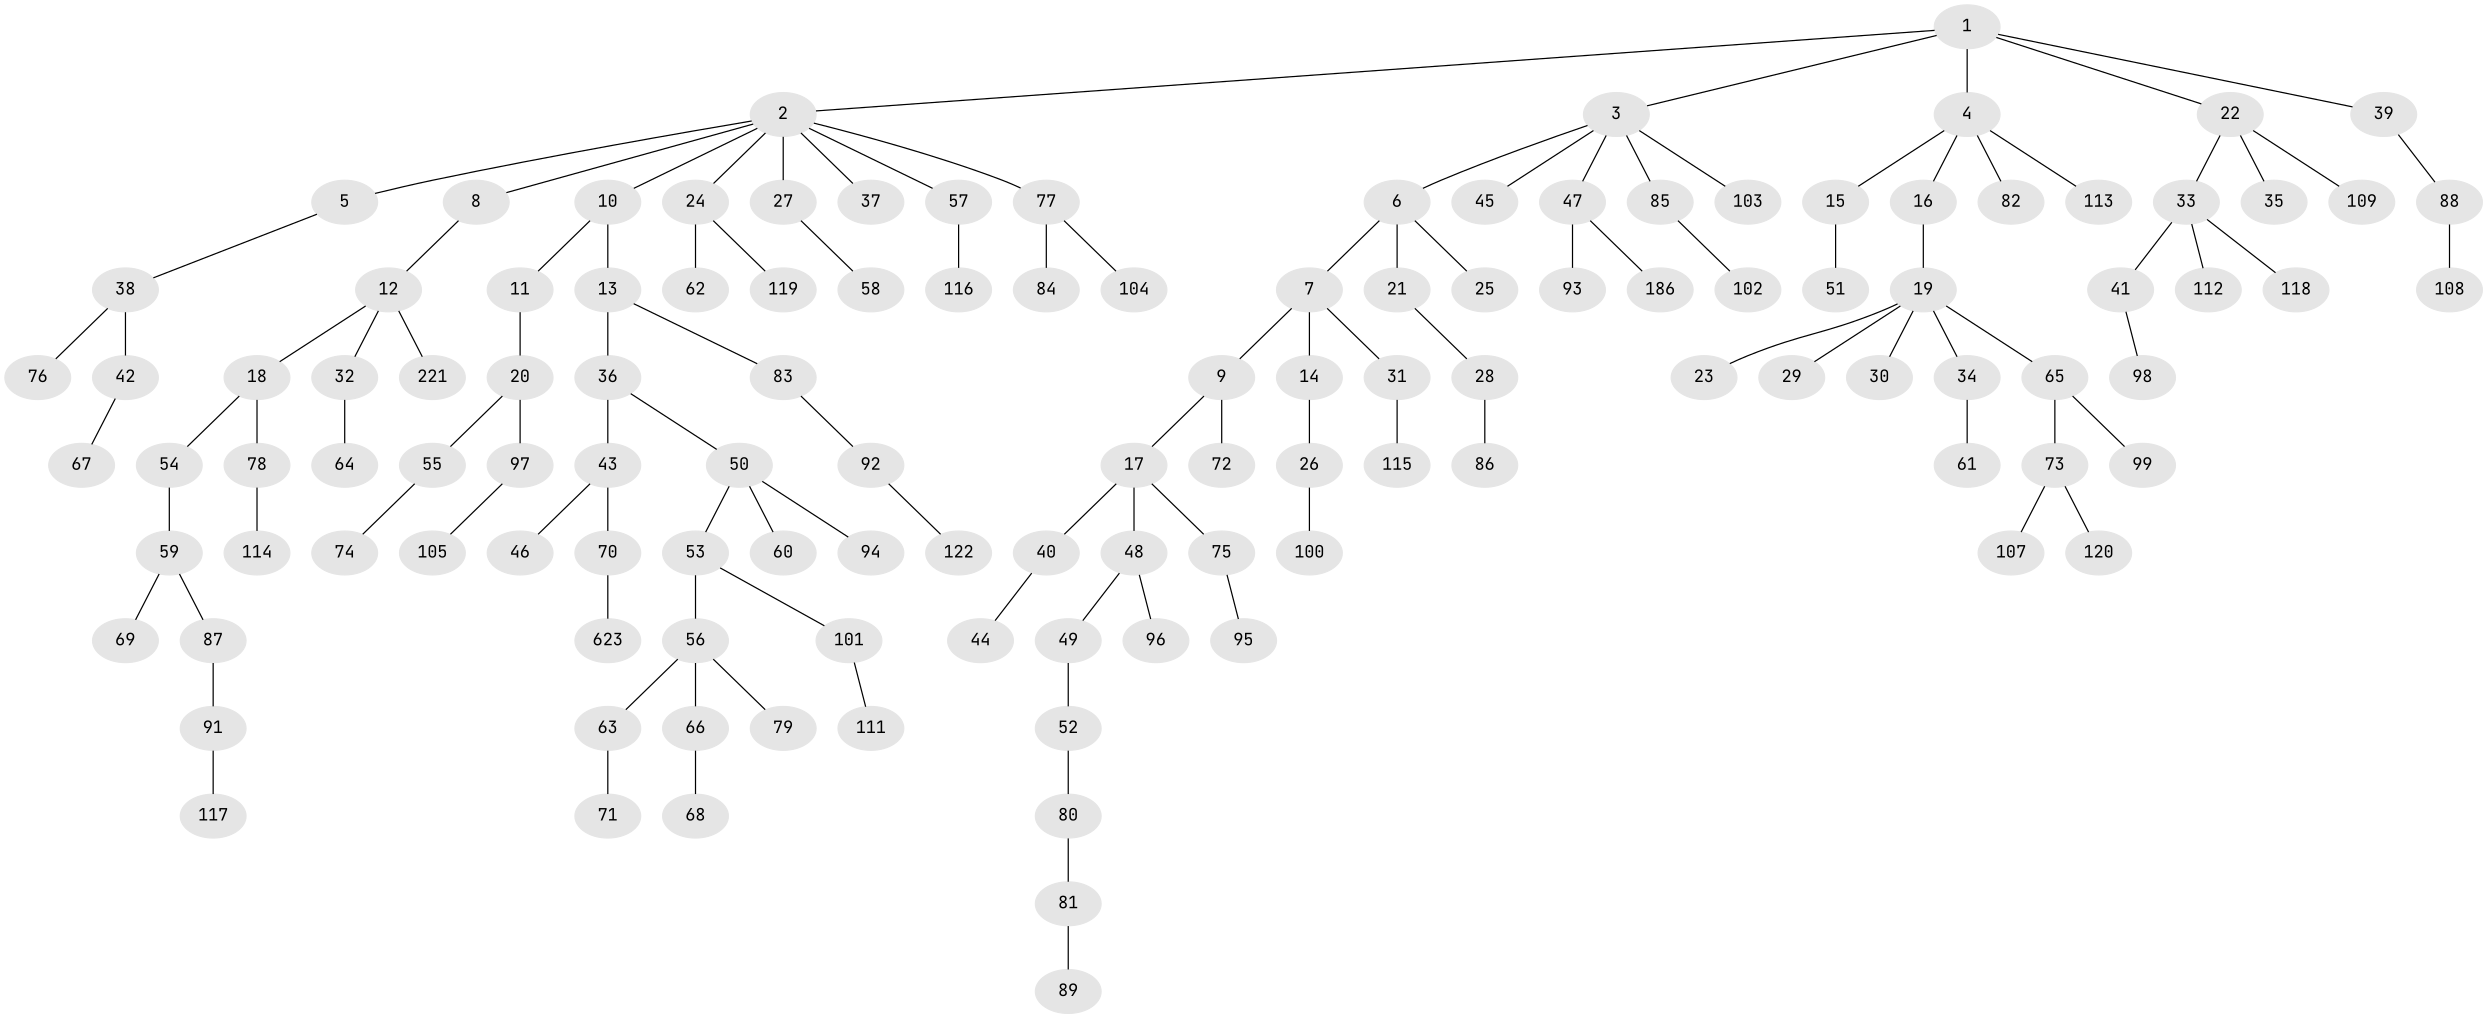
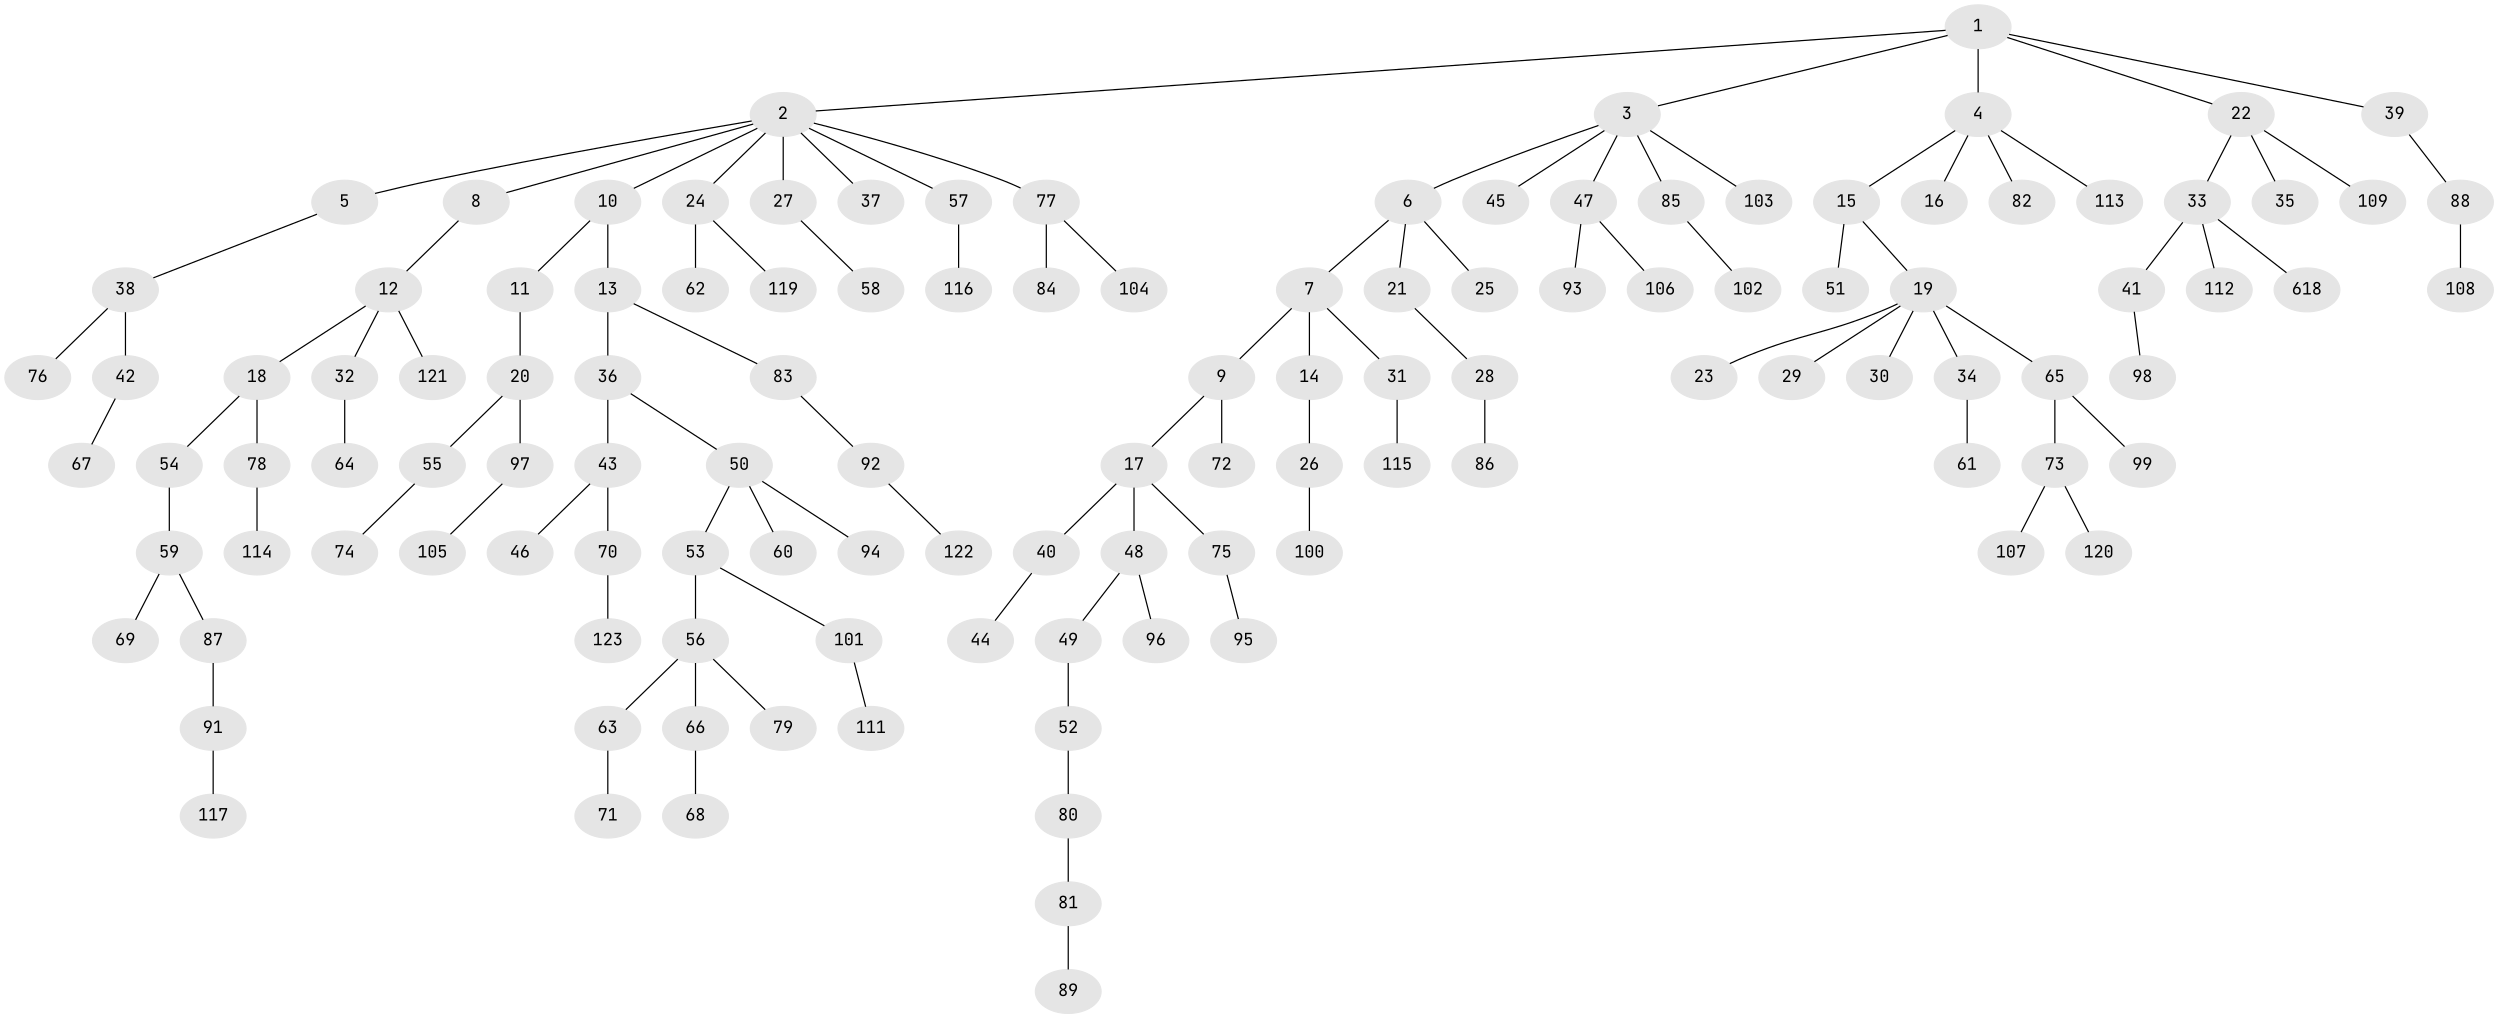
edge "16" -- "19": now "15" -- "19"
node "186": label "186" -> "106"
node "118": label "118" -> "618"
node "221": label "221" -> "121"
node "623": label "623" -> "123"
